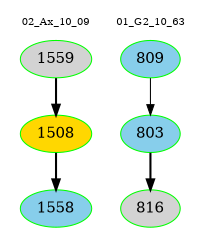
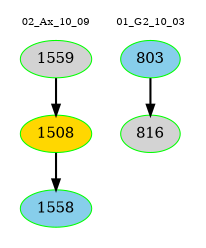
cluster "01_G2_10_63": label "01_G2_10_63" -> "01_G2_10_03"
node "809": removed
